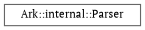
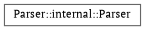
node "Ark::internal::Parser": label "Ark::internal::Parser" -> "Parser::internal::Parser"
